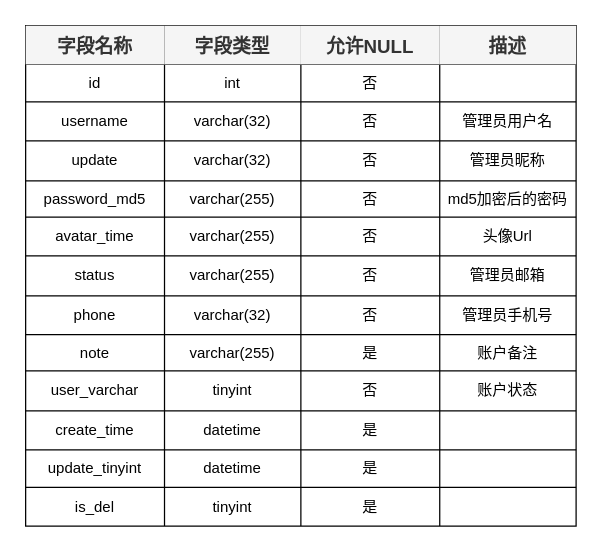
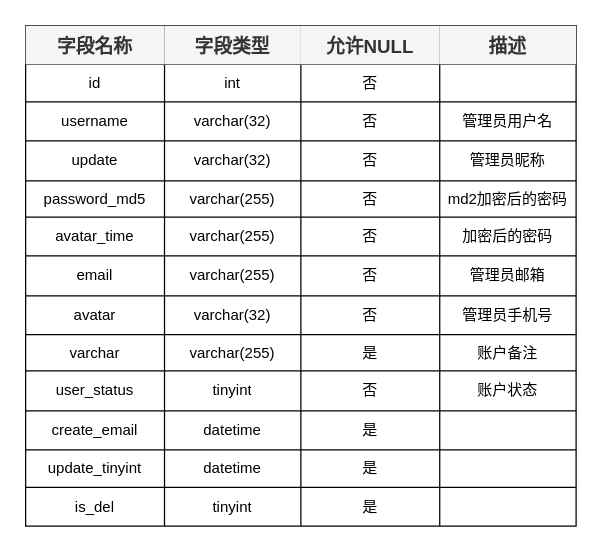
node "md5加密后的密码": label "md5加密后的密码" -> "md2加密后的密码"
node "头像Url": label "头像Url" -> "加密后的密码"
node "status": label "status" -> "email"
node "phone": label "phone" -> "avatar"
node "note": label "note" -> "varchar"
node "user_varchar": label "user_varchar" -> "user_status"
node "create_time": label "create_time" -> "create_email"
